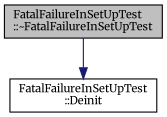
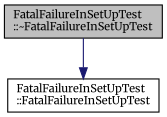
node "FatalFailureInSetUpTest ::Deinit": label "FatalFailureInSetUpTest ::Deinit" -> "FatalFailureInSetUpTest ::FatalFailureInSetUpTest"
